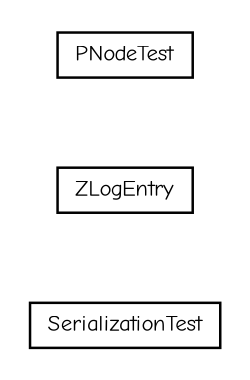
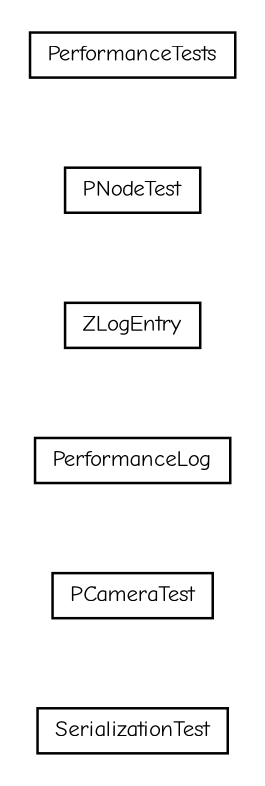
node "PerformanceTests": added
node "PerformanceLog": added
node "PCameraTest": added
